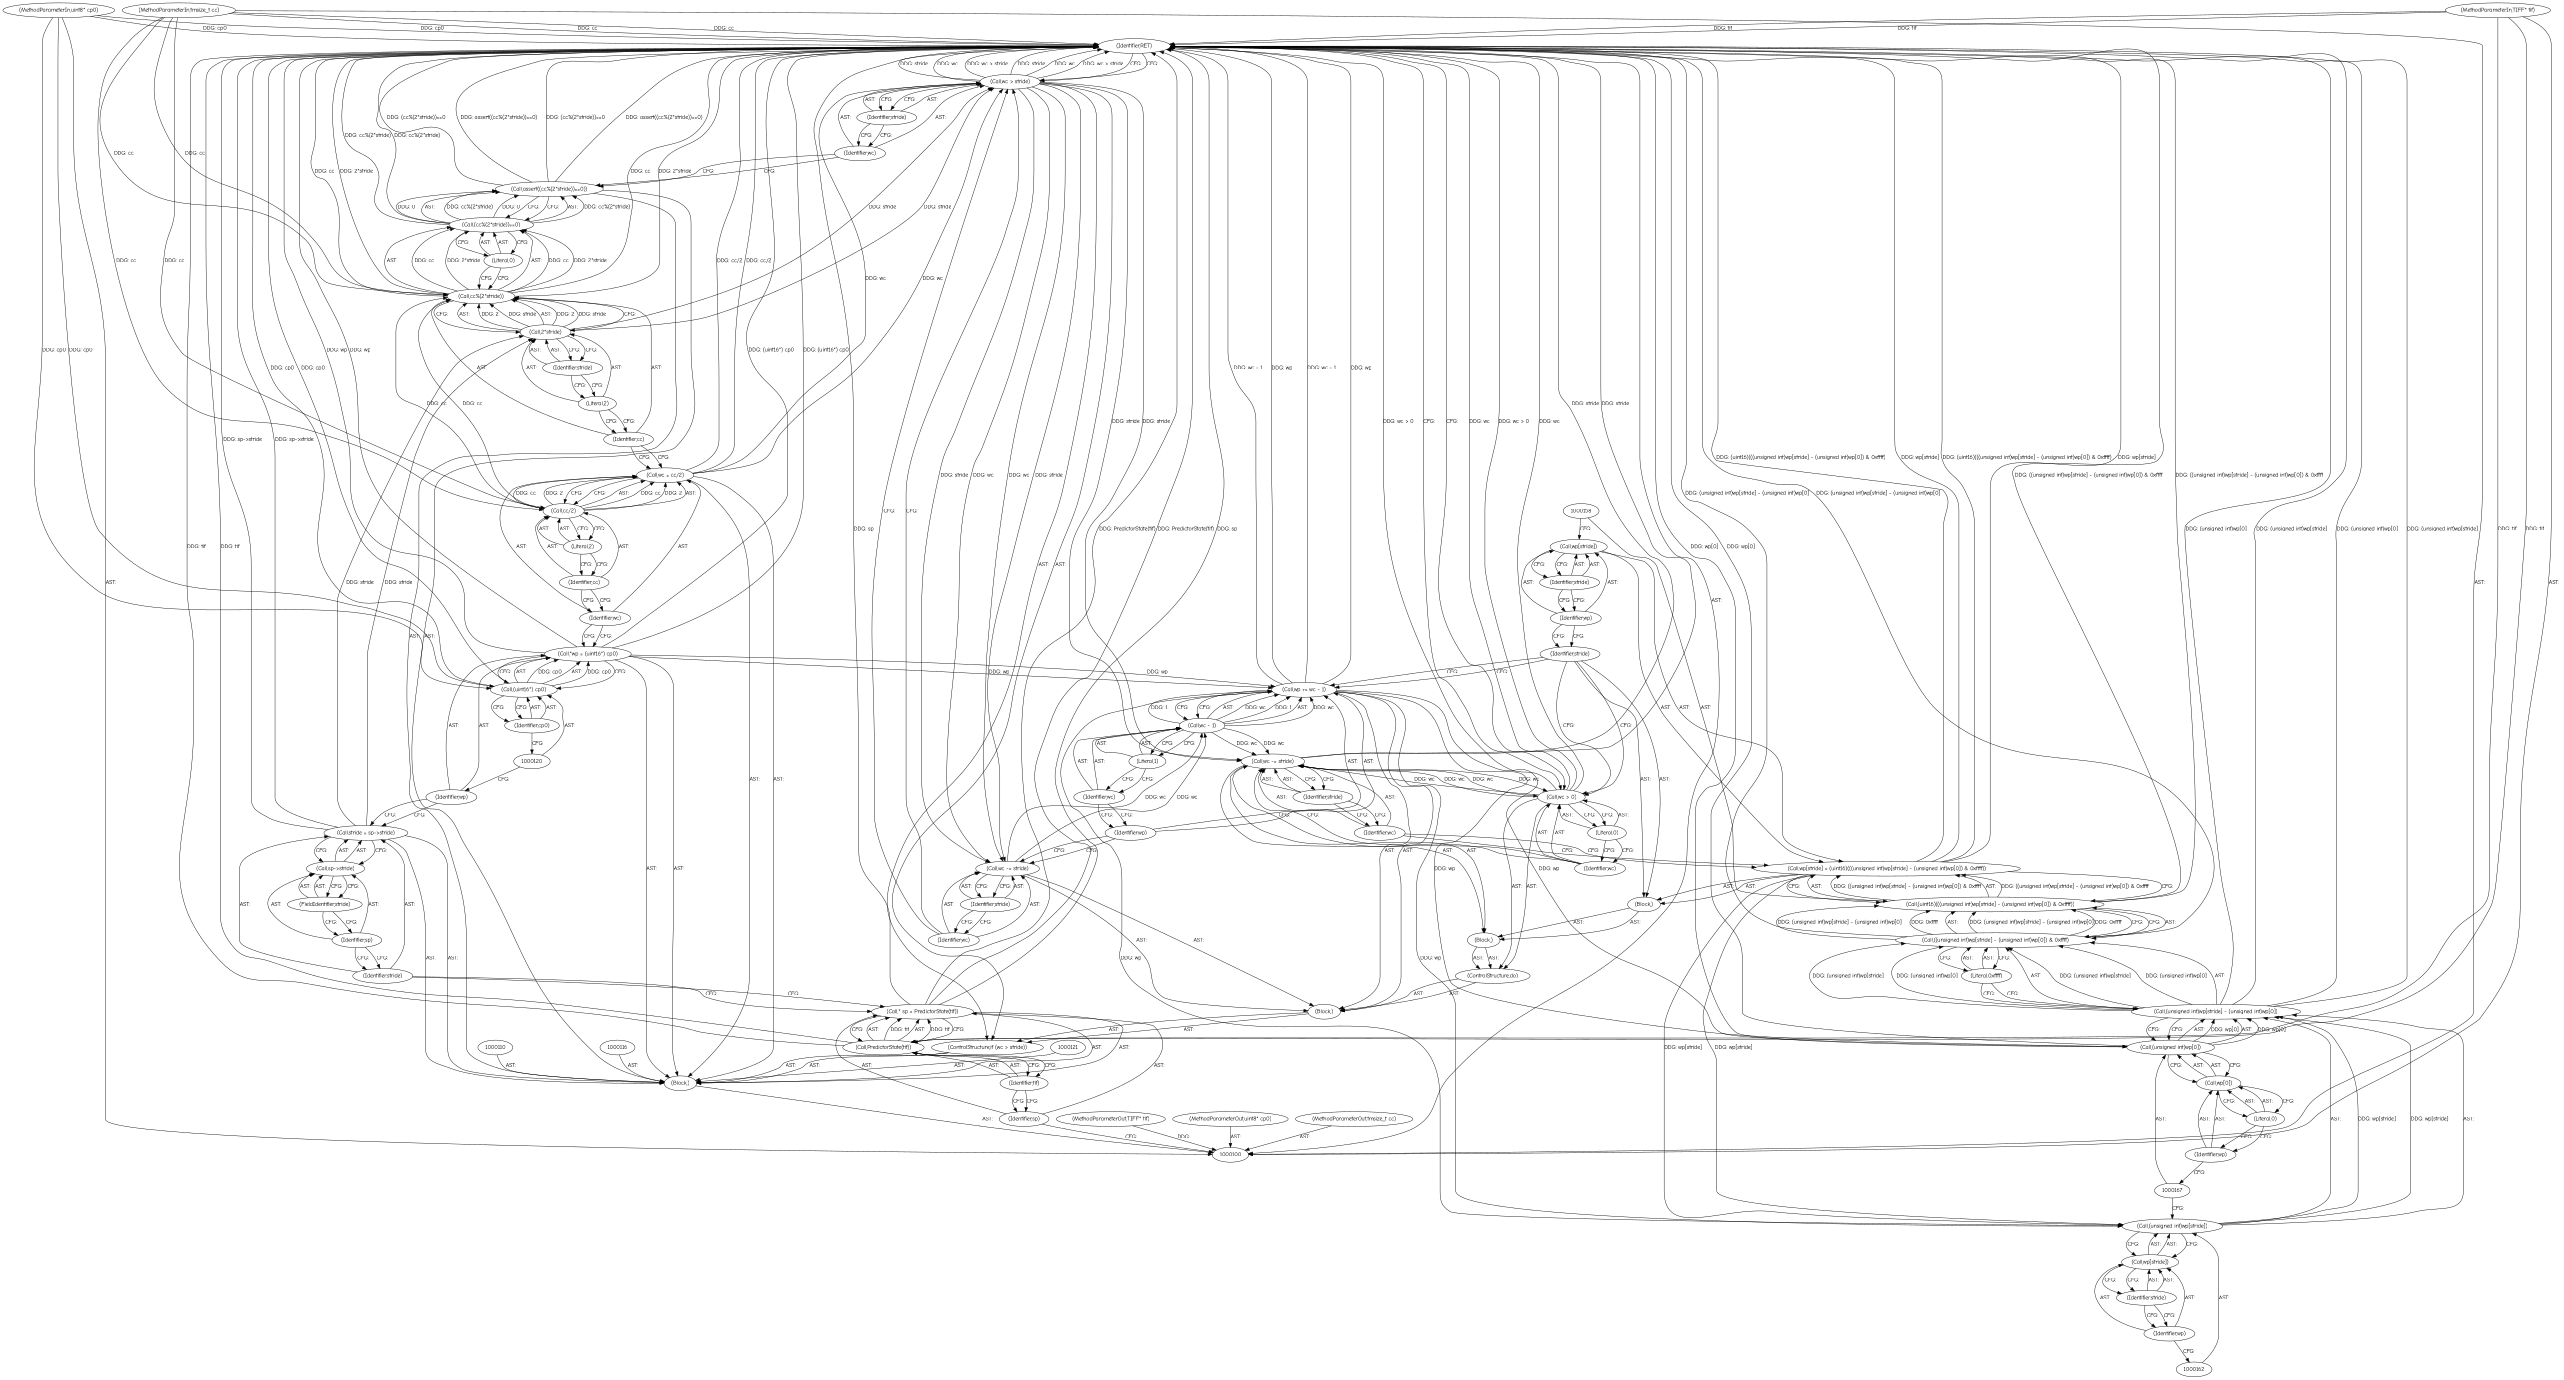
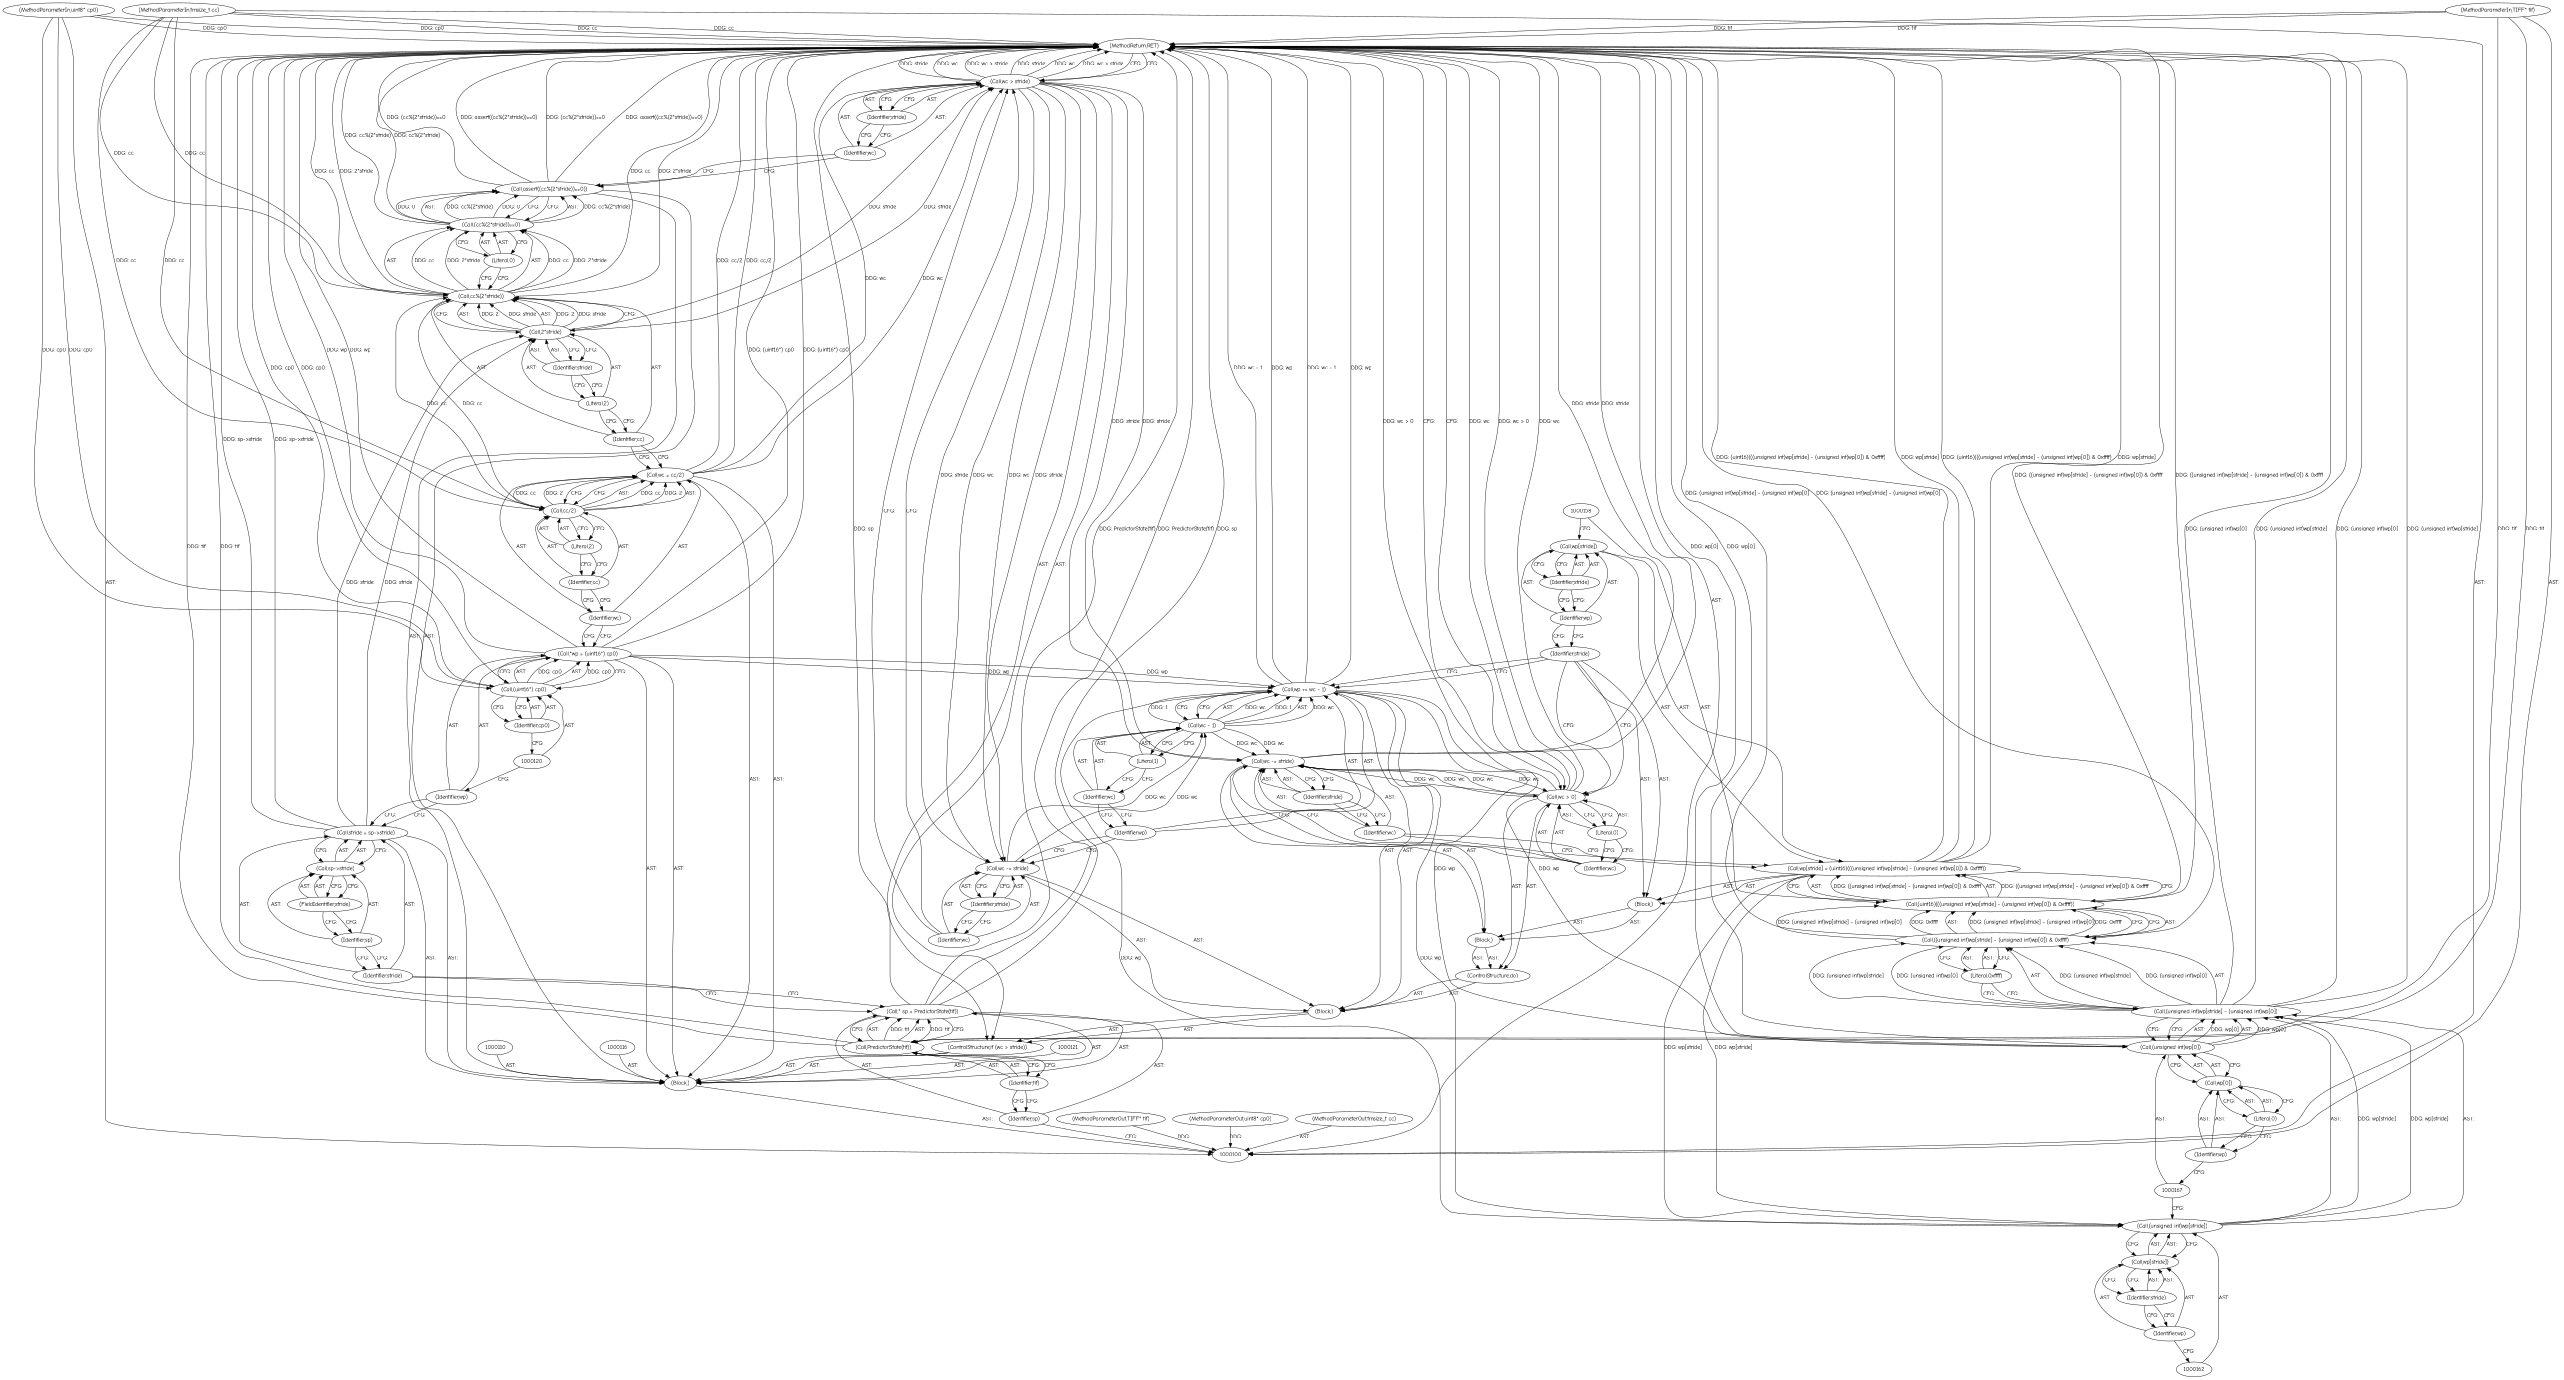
node "(Identifier,RET)": label "(Identifier,RET)" -> "(MethodReturn,RET)"
edge "(MethodParameterOut,uint8* cp0)" -> "1000100": label "AST: " -> "DDG: "
